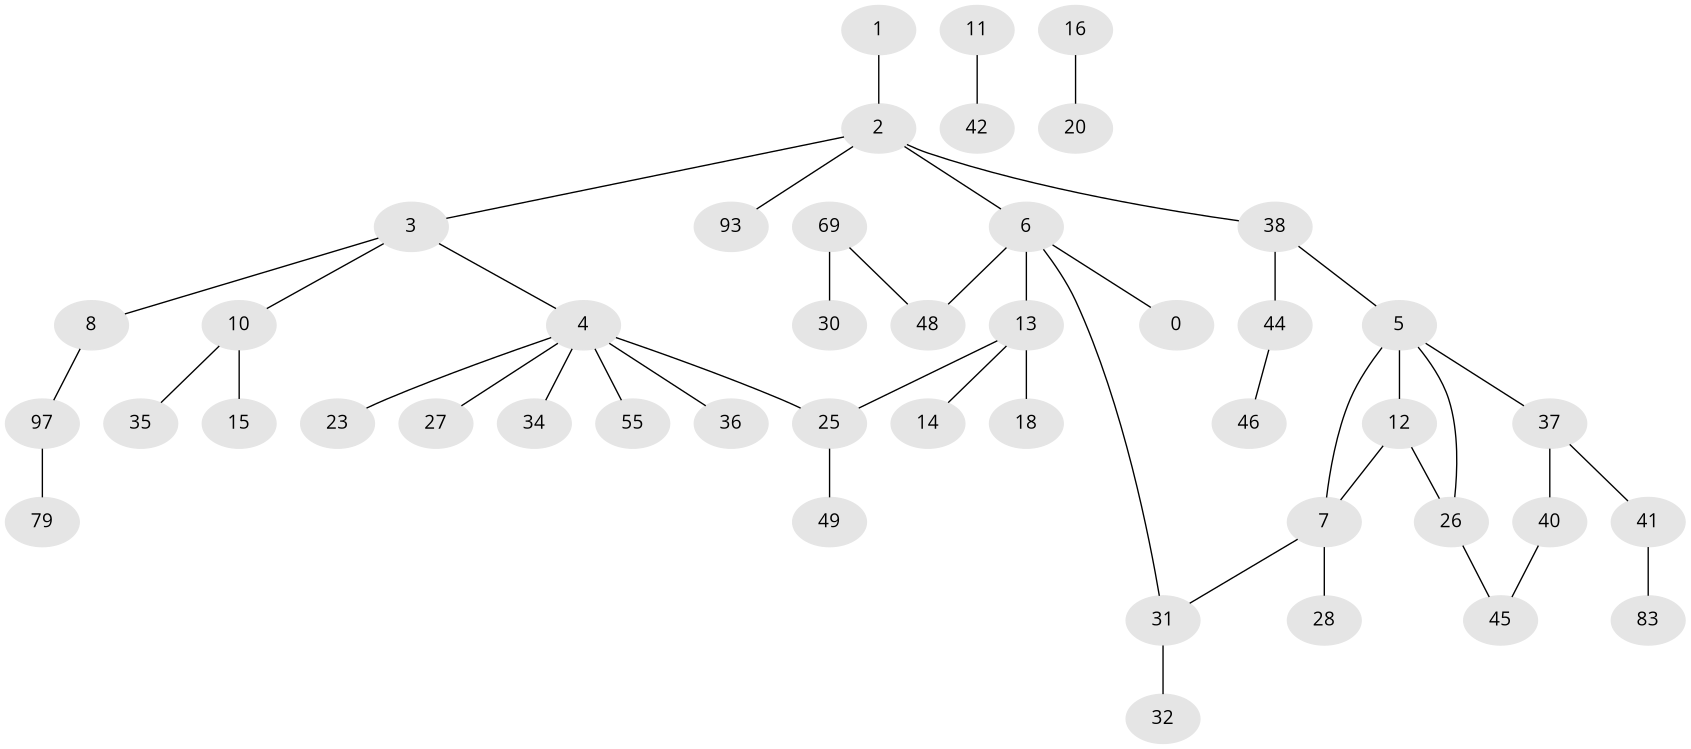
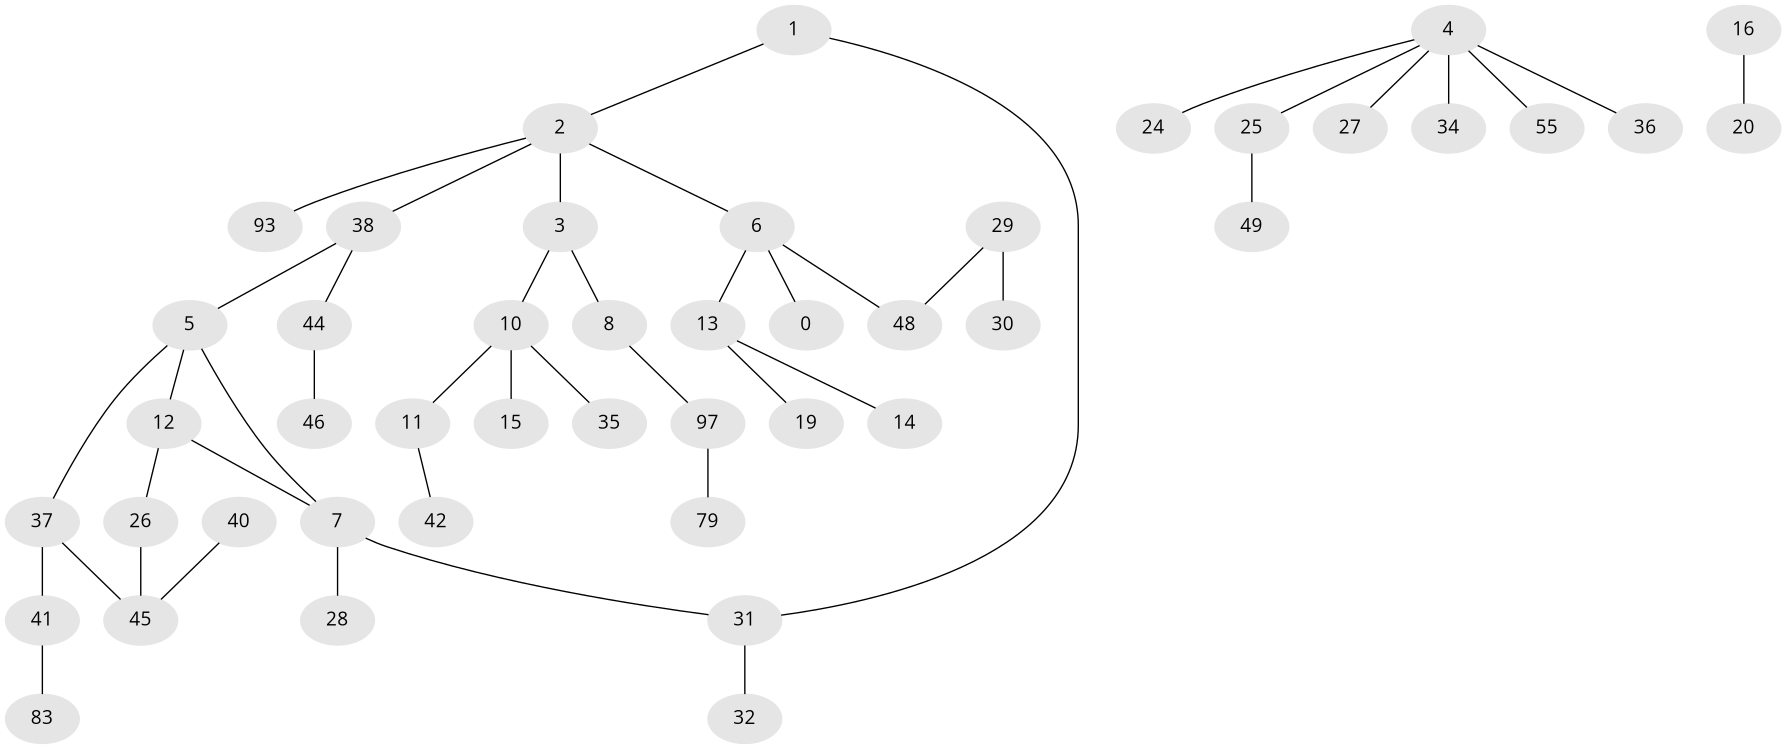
node "69": label "69" -> "29"
edge "3" -- "4": removed
edge "10" -- "11": added
edge "13" -- "25": removed
edge "6" -- "31": now "1" -- "31"
edge "5" -- "26": removed
node "23": label "23" -> "24"
node "18": label "18" -> "19"
edge "37" -- "40": now "37" -- "45"
